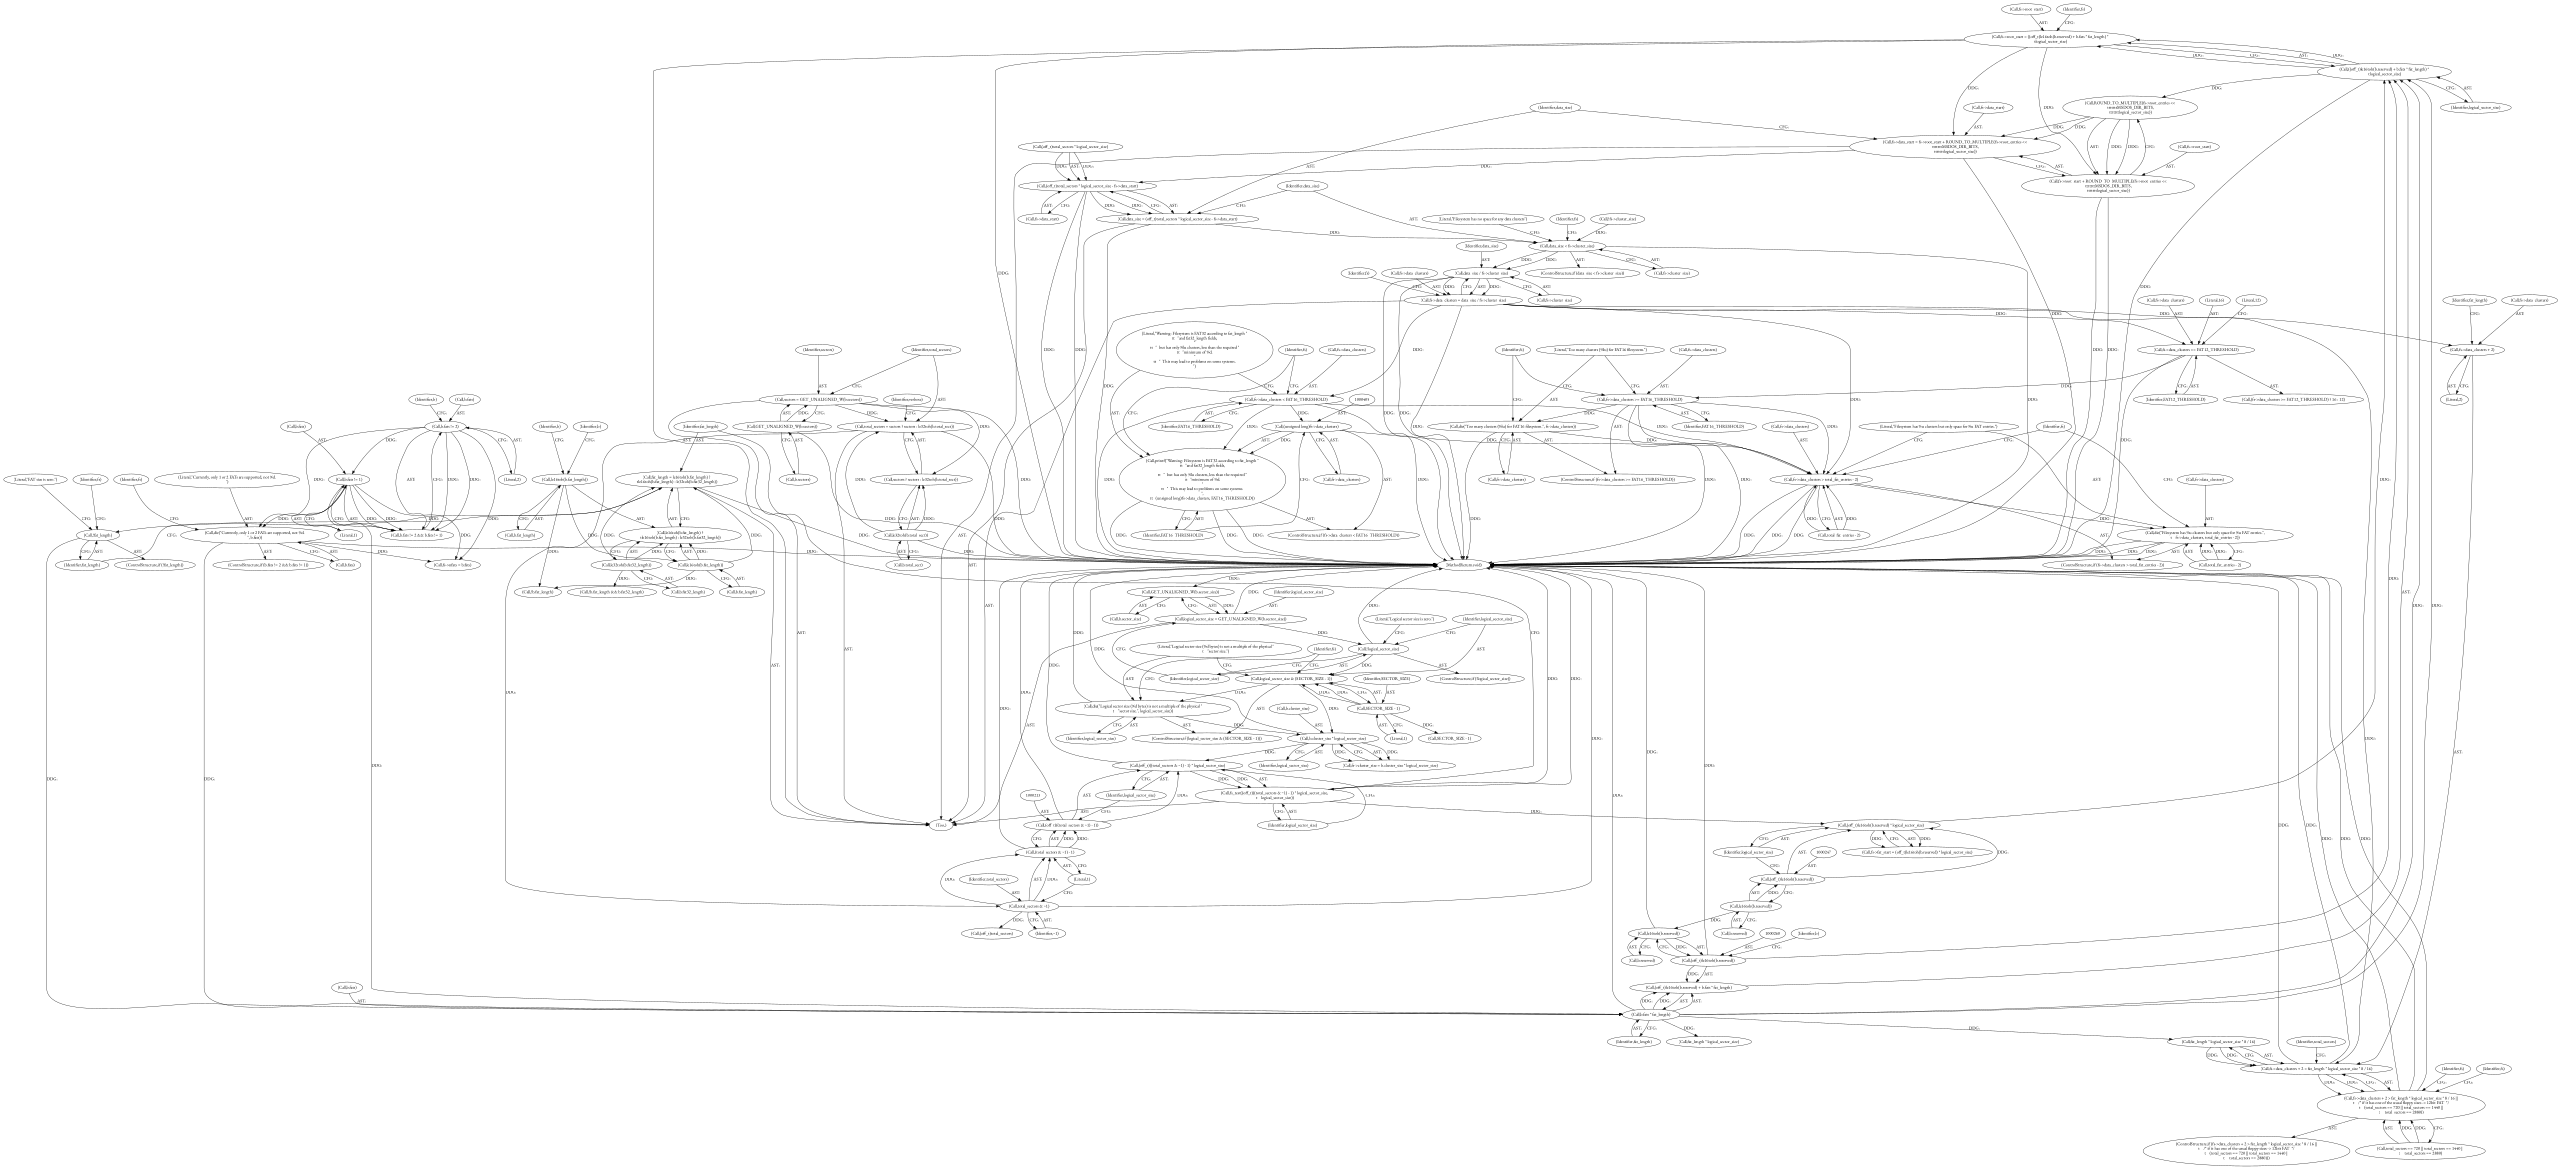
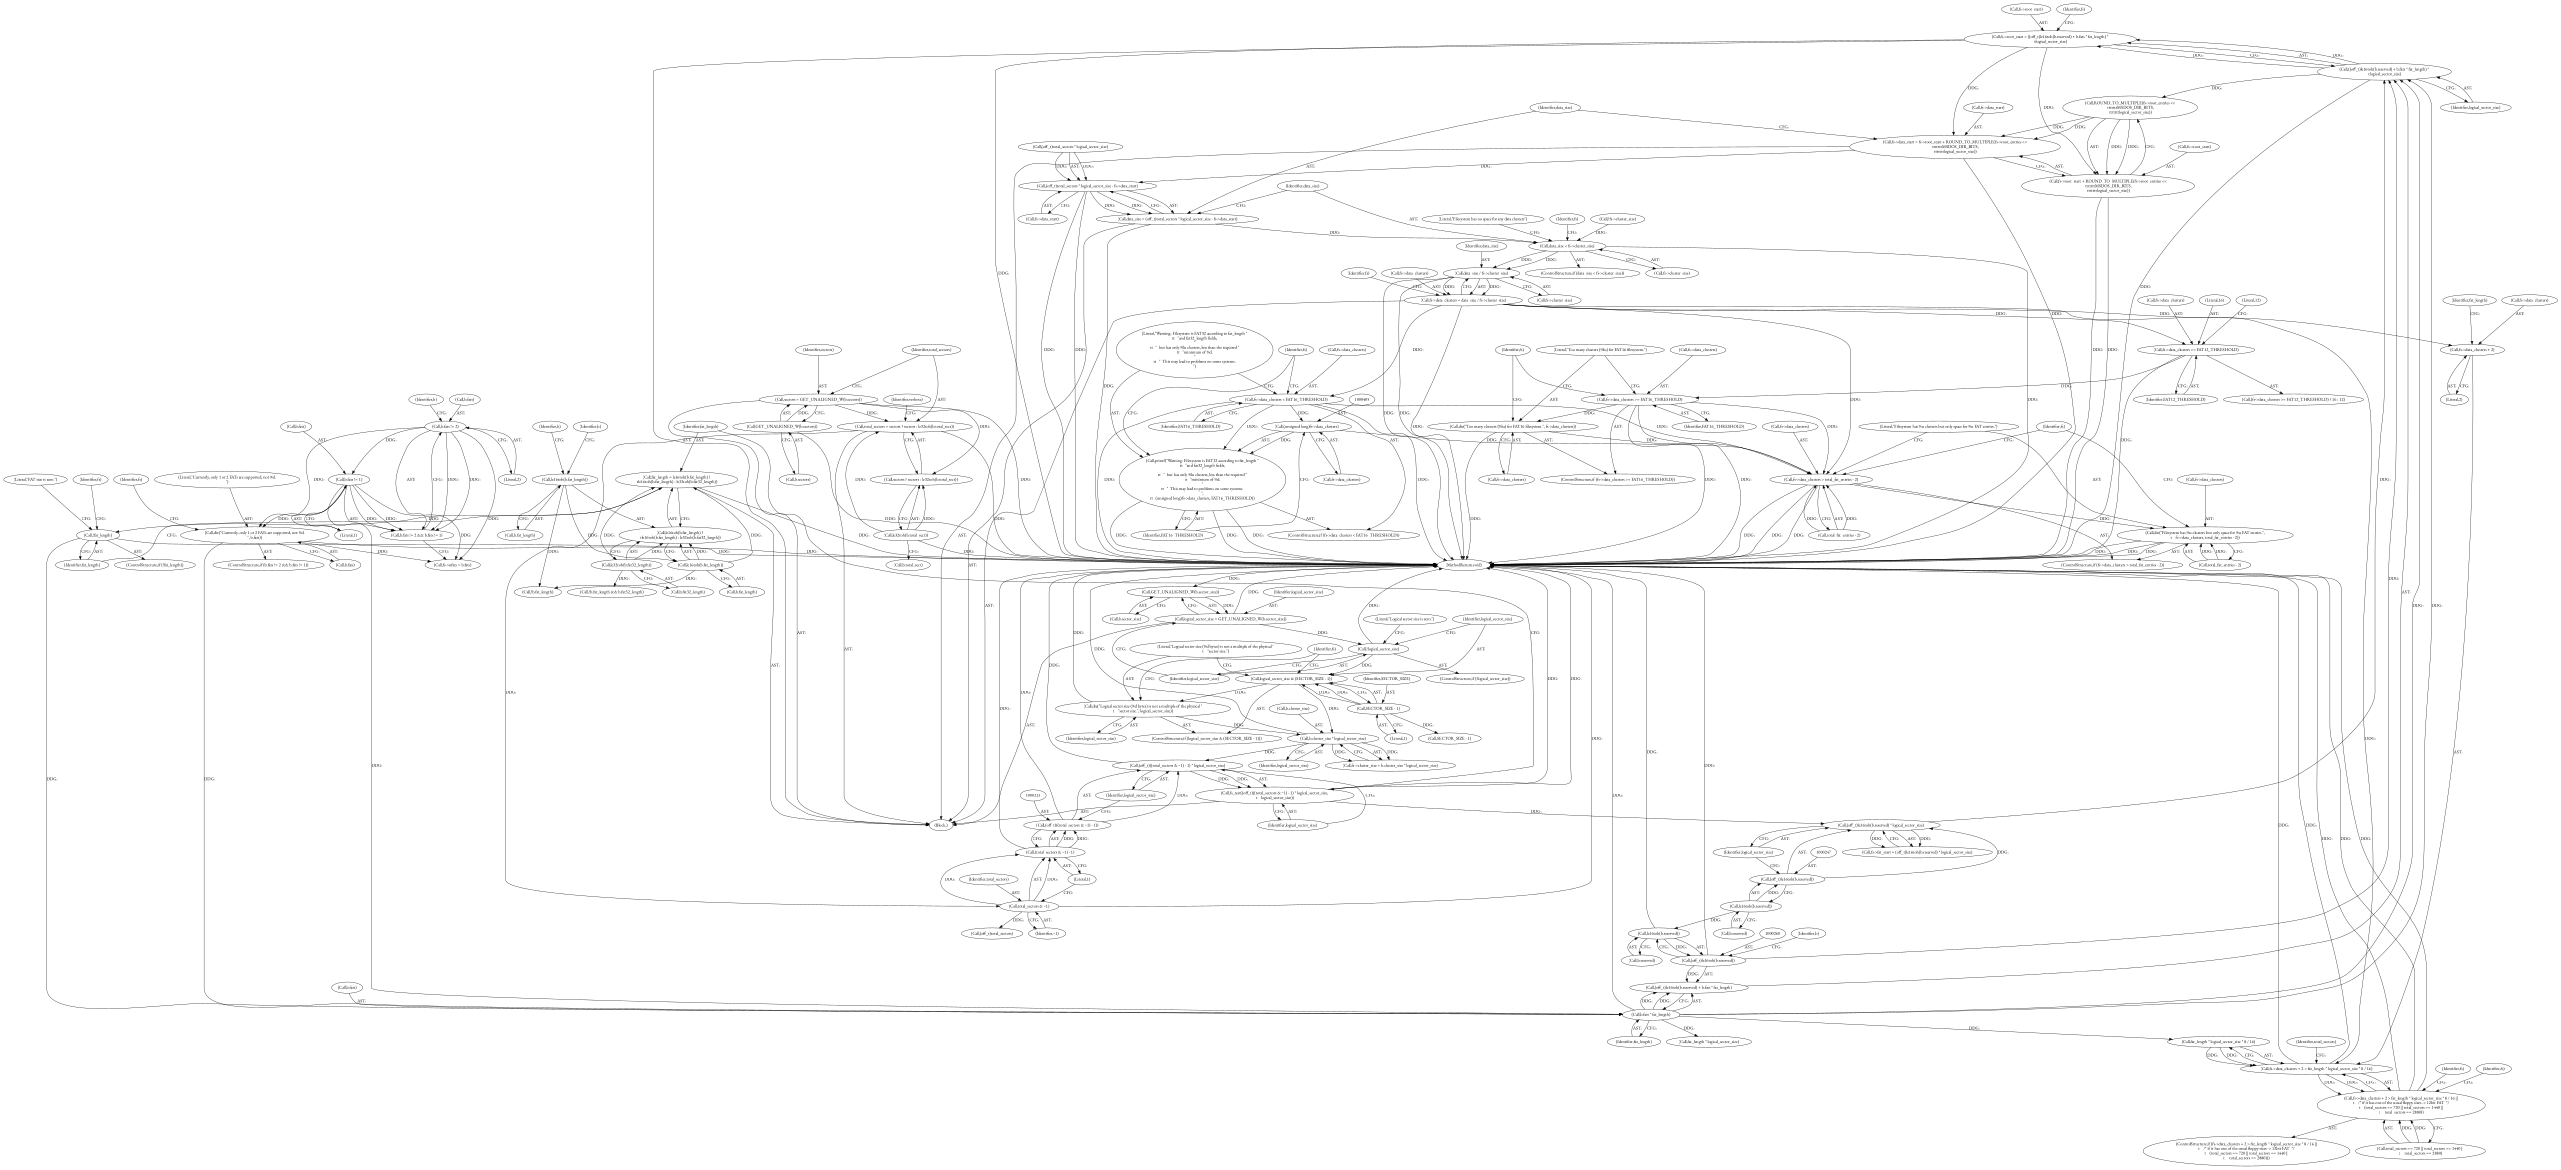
edge "(Call,(unsigned long)fs->data_clusters)" -> "(ControlStructure,if (fs->data_clusters < FAT16_THRESHOLD))": now "(Call,fs->data_clusters < FAT16_THRESHOLD)" -> "(ControlStructure,if (fs->data_clusters < FAT16_THRESHOLD))"
edge "(Call,b.fats != 2 && b.fats != 1)" -> "(Call,b.fats != 1)": now "(Call,b.fats != 2 && b.fats != 1)" -> "(Call,fs->nfats = b.fats)"
edge "(Call,b.total_sect)" -> "(Call,le32toh(b.total_sect))": removed, label "AST:"
edge "(Call,!fat_length)" -> "(MethodReturn,void)": added, label "DDG:"
node "(Too,)": label "(Too,)" -> "(Block,)"
edge "(Call,(off_t)le16toh(b.reserved) + b.fats * fat_length)" -> "(Call,b.fats * fat_length)": label "AST: " -> "CFG: "
